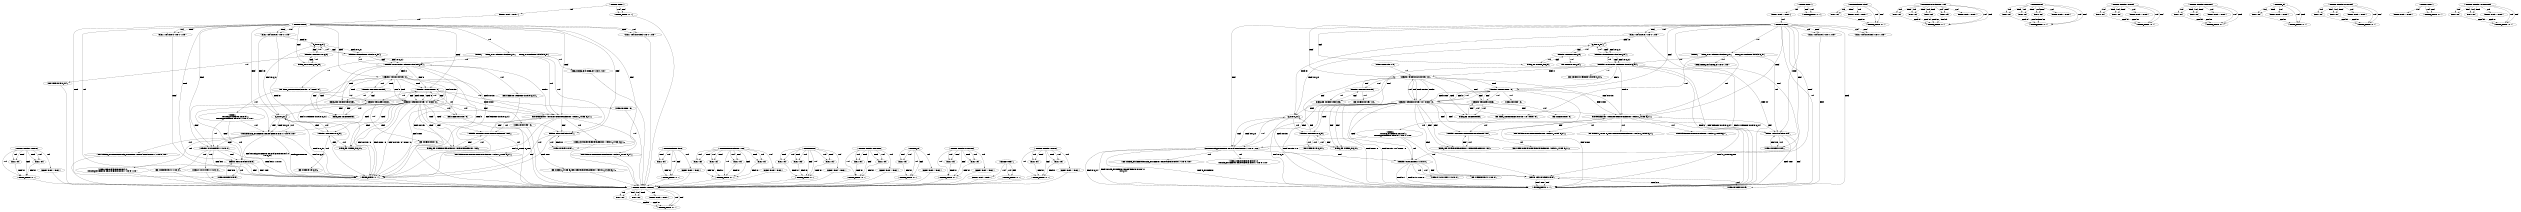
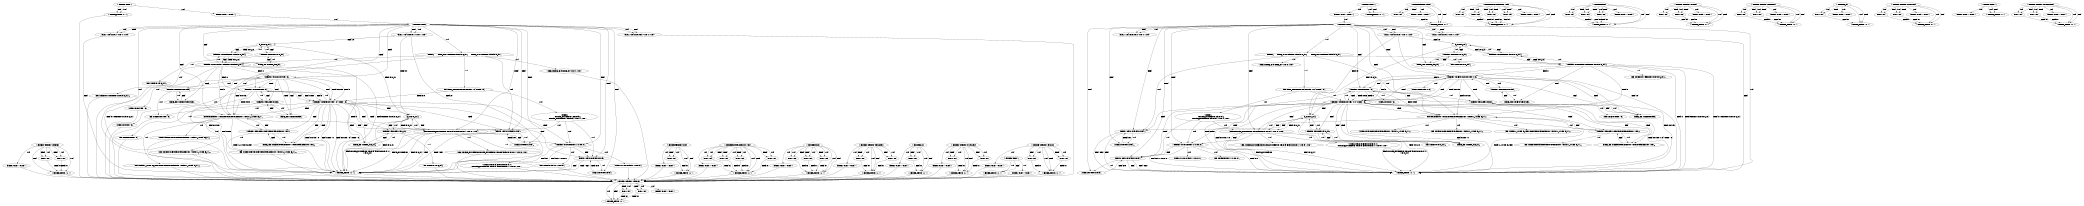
edge "(LITERAL,0,id.cluster <= 0)" -> "(<operator>.lessEqualsThan,id.cluster <= 0)": reversed
edge "(<operator>.logicalOr,id.cluster <= 0 || id.proc < 0)" -> "(<operator>.lessEqualsThan,id.cluster <= 0)": label "AST: " -> "JOBS: "
edge "(CONTROL_STRUCTURE,IF,if (id.cluster < 0 || id.proc < 0))" -> "(<operator>.logicalOr,id.cluster < 0 || id.proc < 0)": label "AST: " -> "DDG: false"
node "(IDENTIFIER,id,id.cluster <= 0)": removed
edge "(<operator>.logicalOr,id.cluster <= 0 || id.proc < 0)" -> "(CONTROL_STRUCTURE,IF,if (id.cluster <= 0 || id.proc < 0))": reversed
edge "(<operator>.logicalOr,id.cluster < 0 || id.proc < 0)" -> "(LITERAL,0,id.cluster < 0)": now "(<operator>.lessThan,id.cluster < 0)" -> "(LITERAL,0,id.cluster < 0)"
